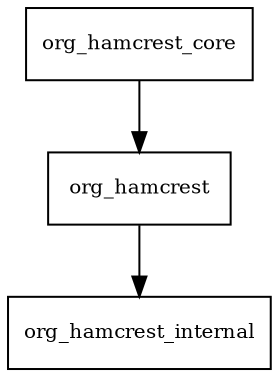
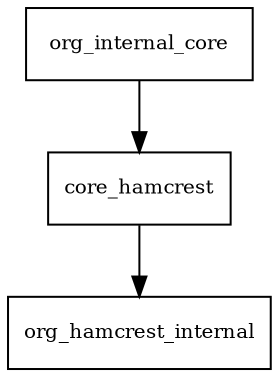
node "org_hamcrest_core": label "org_hamcrest_core" -> "org_internal_core"
node "org_hamcrest": label "org_hamcrest" -> "core_hamcrest"
